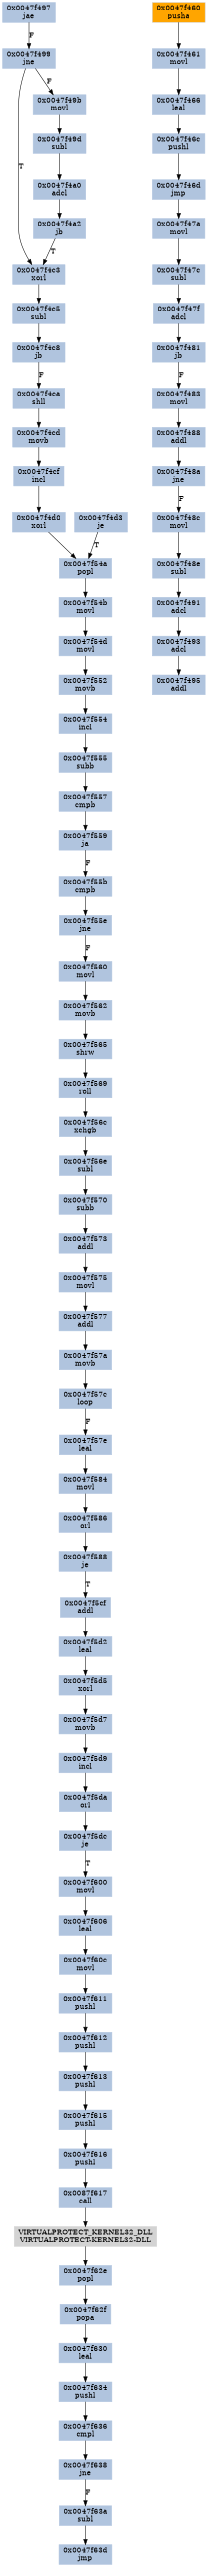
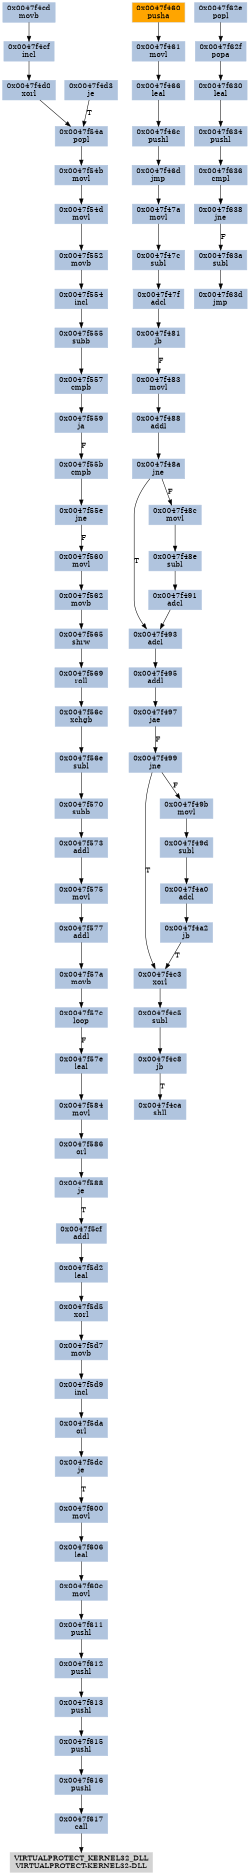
edge "0x0047f4c8 jb" -> "0x0047f4ca shll": label "F" -> "T"
edge "0x0047f4ca shll" -> "0x0047f4cd movb": removed
edge "0x0047f48a jne" -> "0x0047f493 adcl": added, label "T"
edge "0x0047f495 addl" -> "0x0047f497 jae": added
node "0x0087f617 call": label "0x0087f617 call" -> "0x0047f617 call"
edge "VIRTUALPROTECT_KERNEL32_DLL VIRTUALPROTECT-KERNEL32-DLL" -> "0x0047f62e popl": removed
